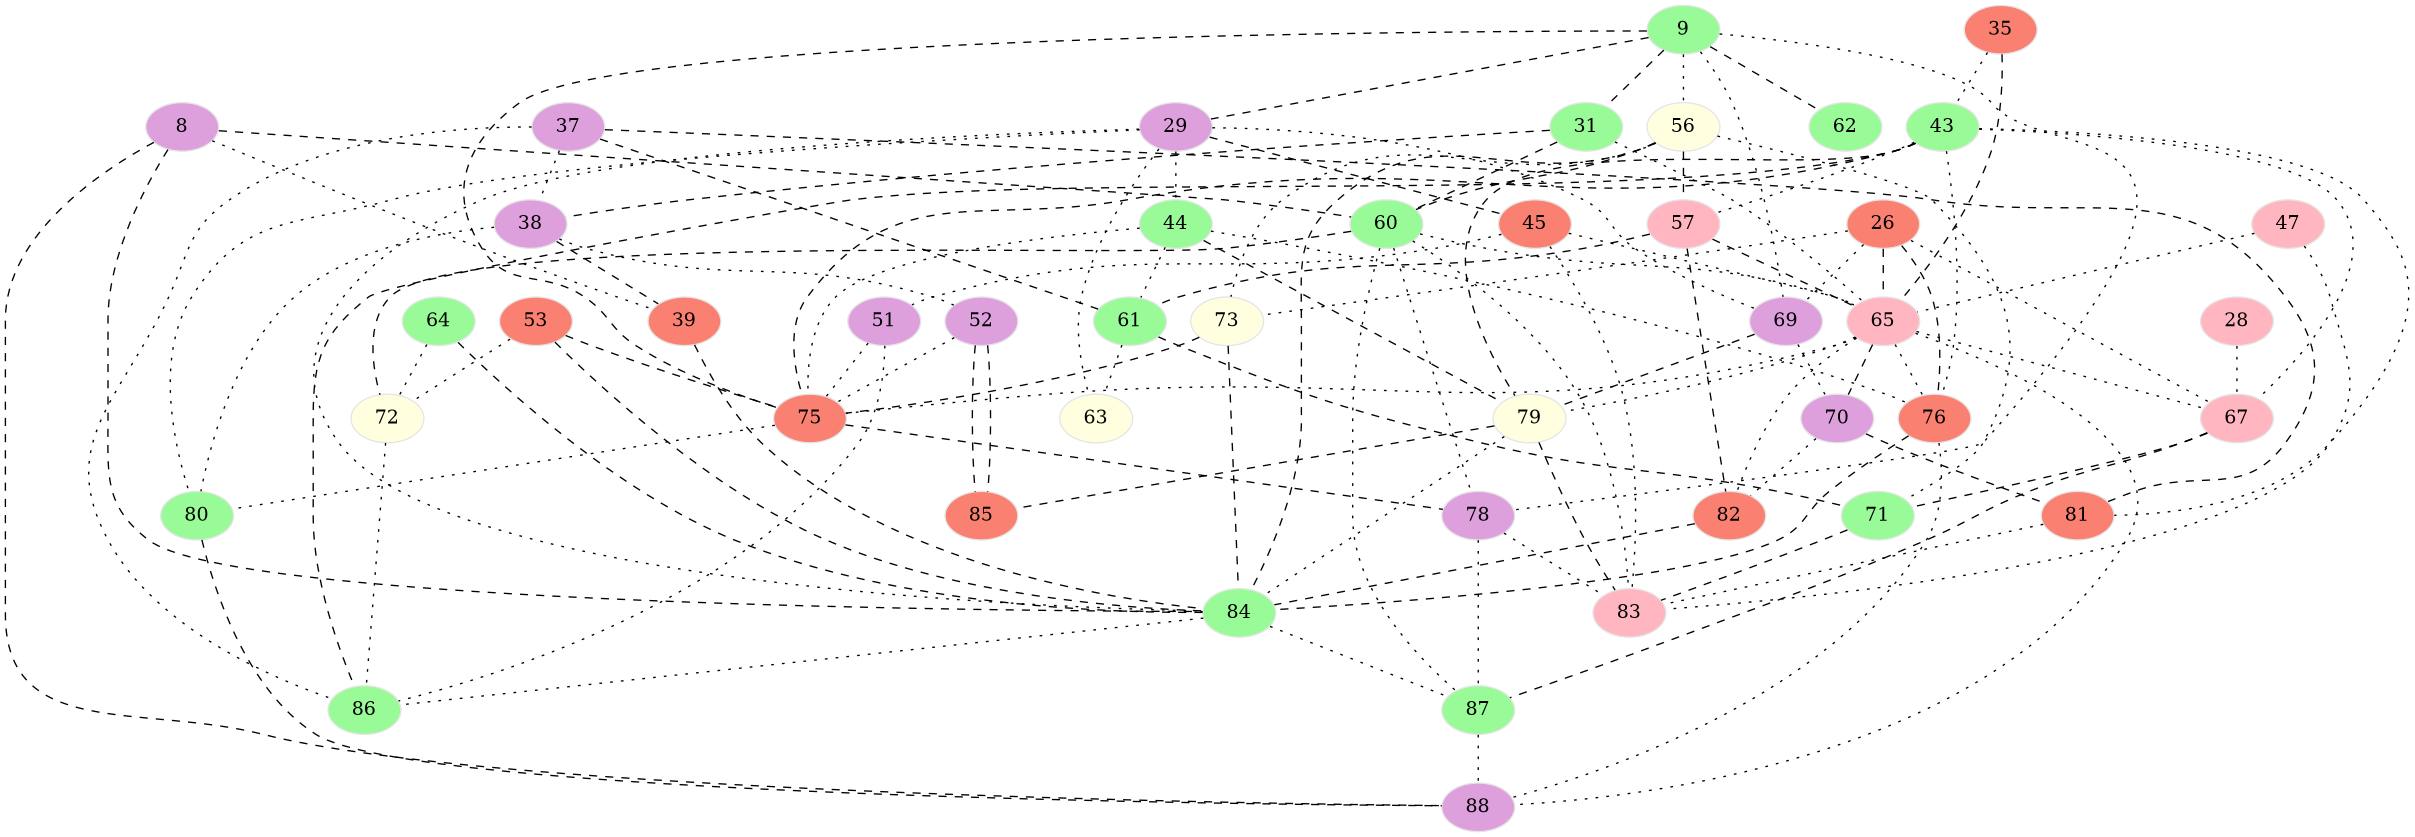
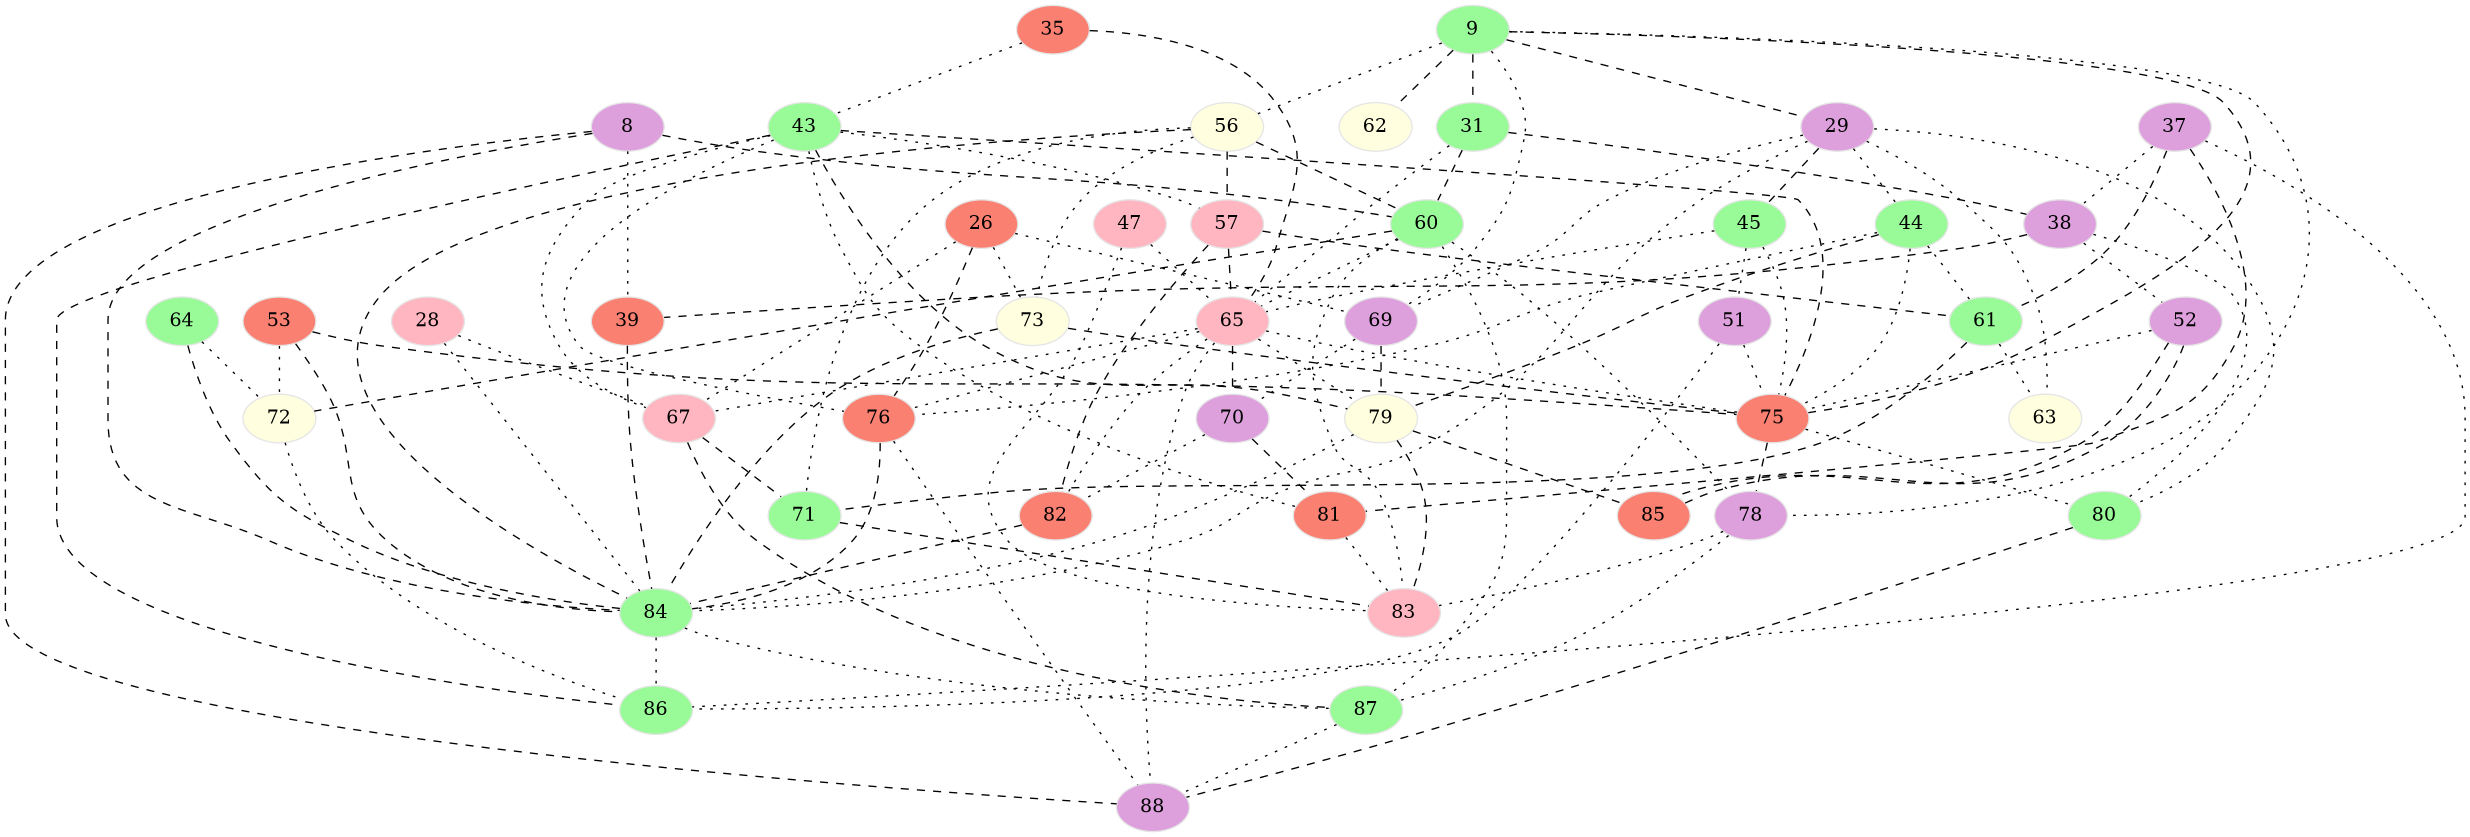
node "62": fillcolor palegreen -> lightyellow
node "45": fillcolor salmon -> palegreen
edge "26" -- "65": removed
edge "45" -- "83": now "45" -- "75"
edge "28" -- "84": added
